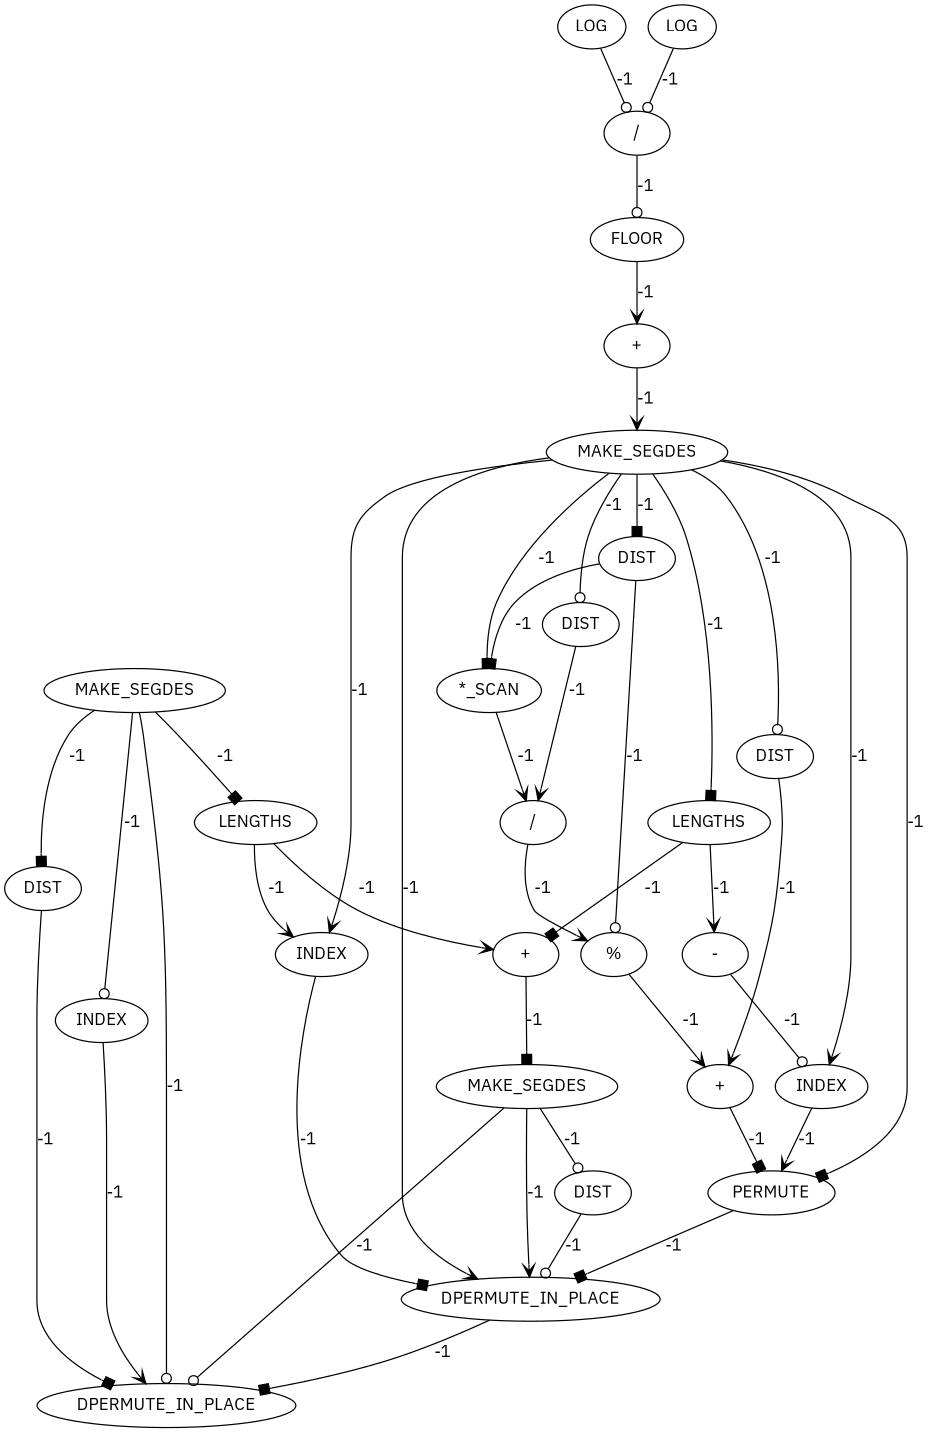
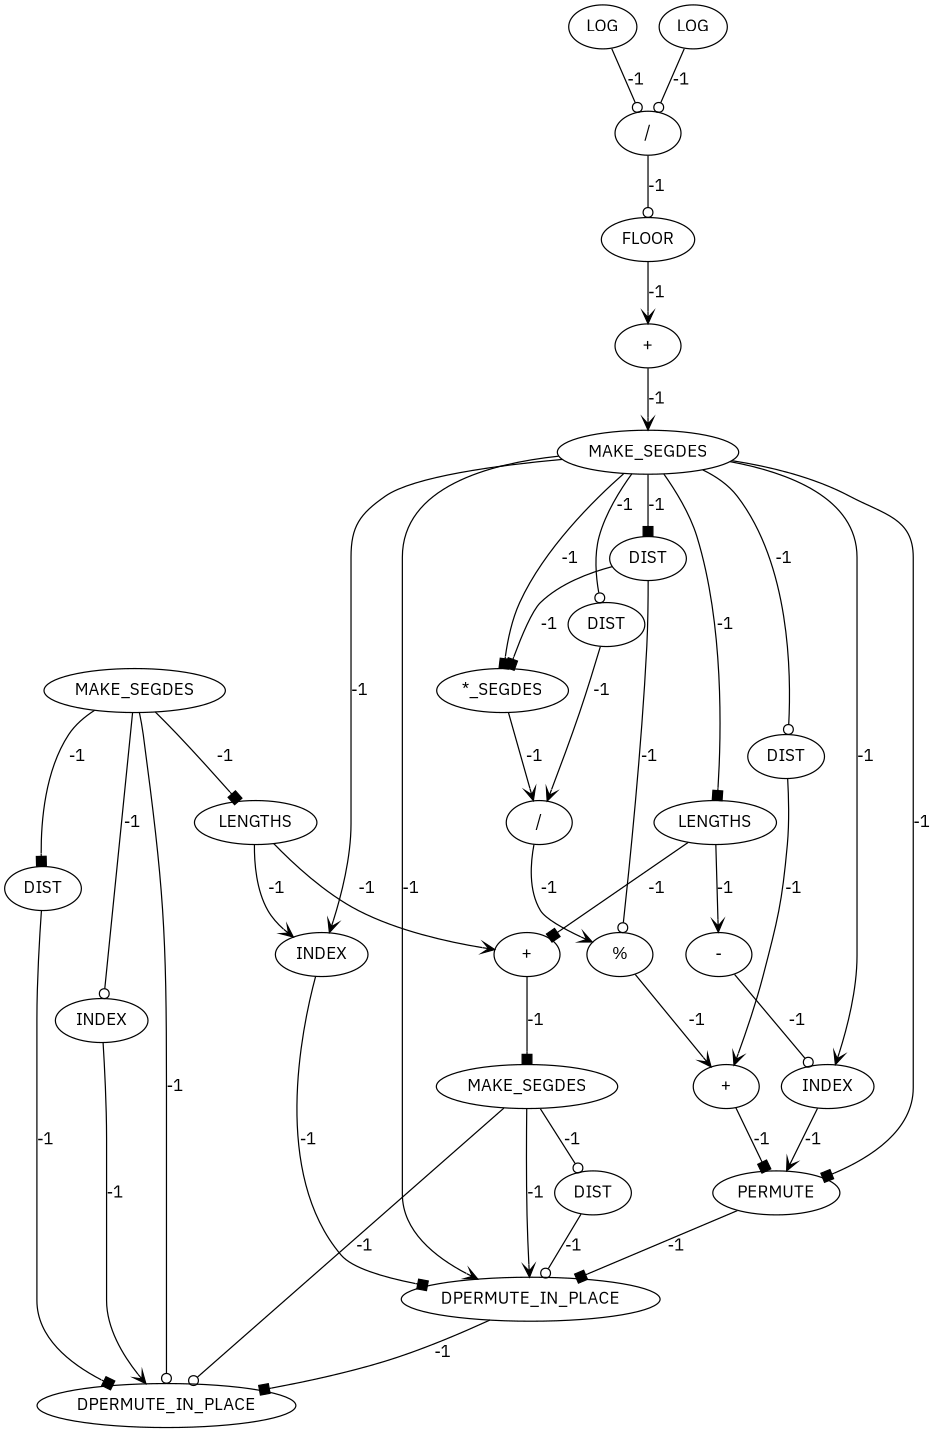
node "*_SCAN": label "*_SCAN" -> "*_SEGDES"
